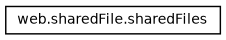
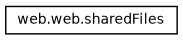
node "web.sharedFile.sharedFiles": label "web.sharedFile.sharedFiles" -> "web.web.sharedFiles"
